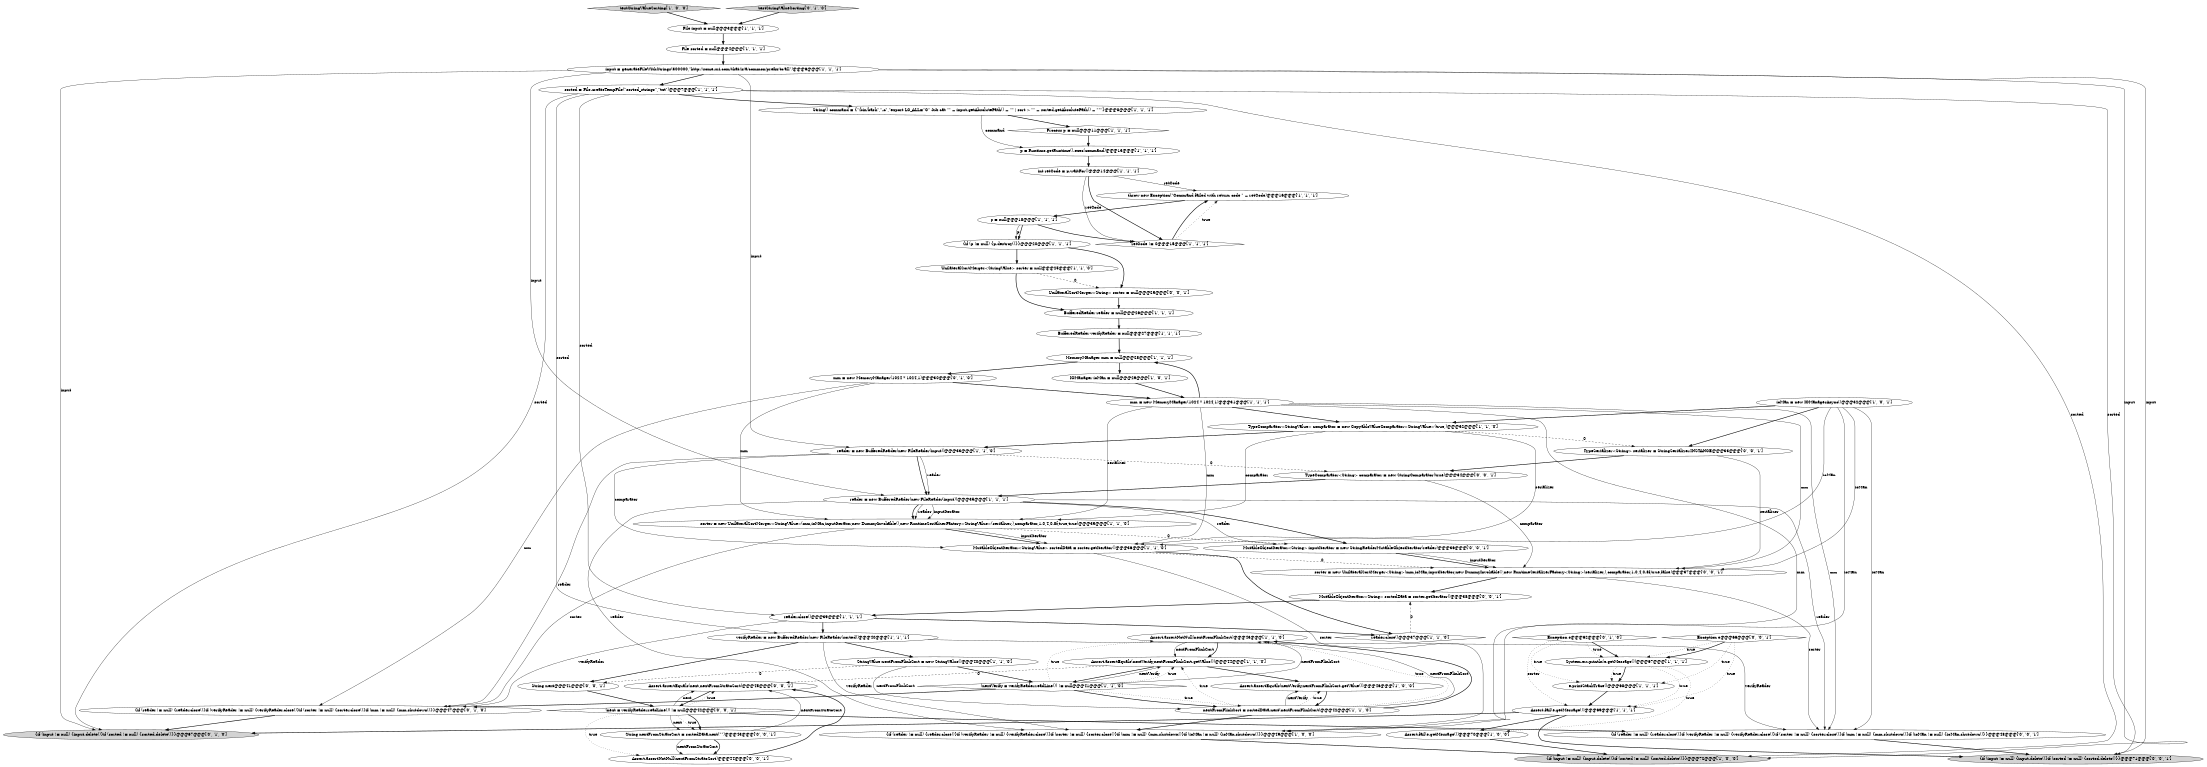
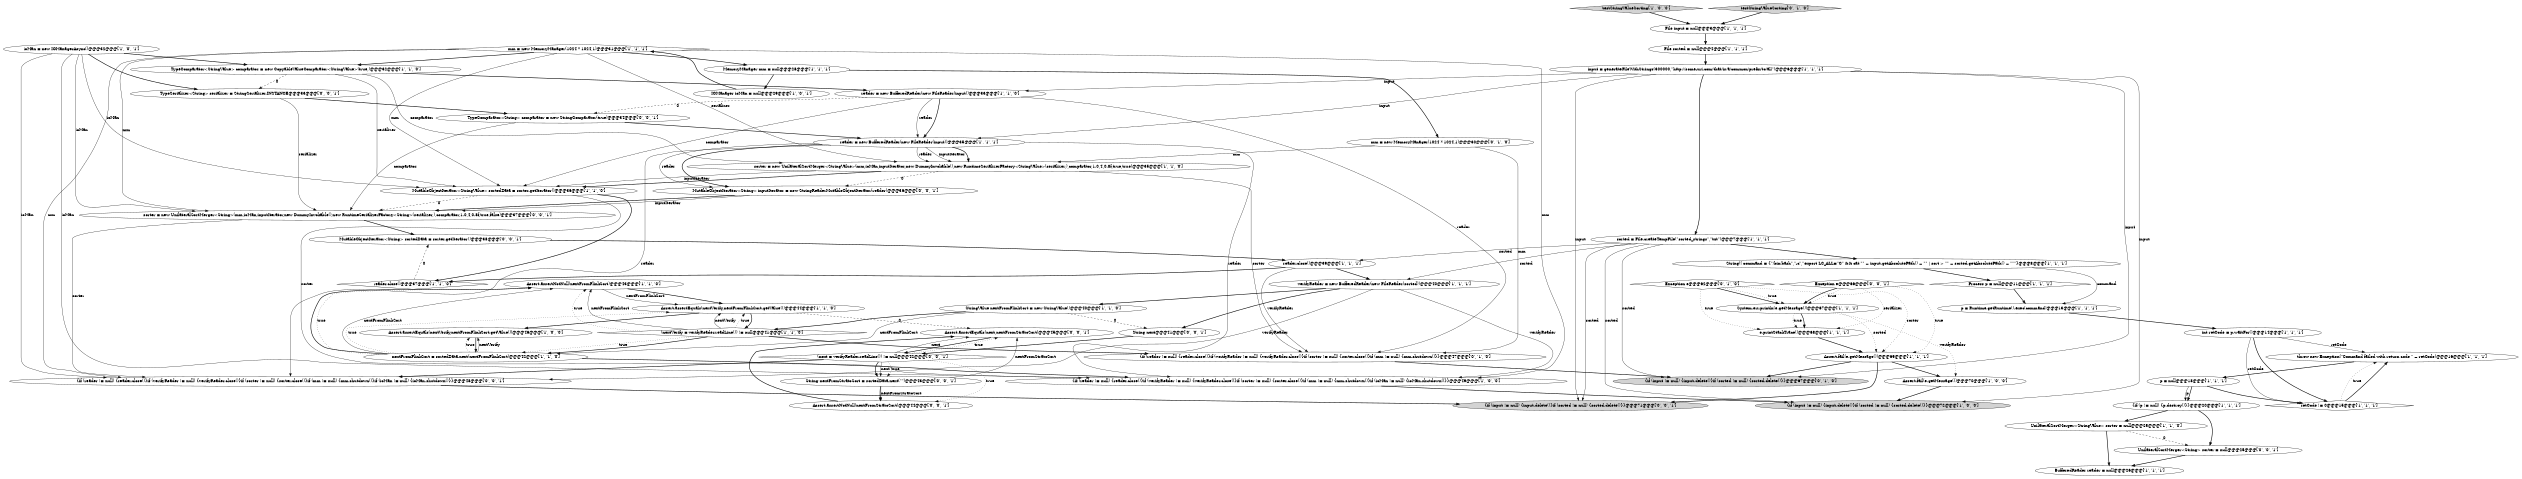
node "BufferedReader verifyReader = null@@@27@@@['1', '1', '1']": removed
edge "mm = new MemoryManager(1024 * 1024,1)@@@30@@@['0', '1', '0']" -> "mm = new MemoryManager(1024 * 1024,1)@@@31@@@['1', '1', '1']": removed
node "mm = new MemoryManager(1024 * 1024,1)@@@31@@@['1', '1', '1']": shape ellipse -> diamond
edge "Exception e@@@66@@@['0', '0', '1']" -> "e.printStackTrace()@@@68@@@['1', '1', '1']": label "true" -> "serializer"
edge "System.err.println(e.getMessage())@@@67@@@['1', '1', '1']" -> "Assert.fail(e.getMessage())@@@69@@@['1', '1', '1']": label "true" -> "sorted"
edge "System.err.println(e.getMessage())@@@67@@@['1', '1', '1']" -> "Assert.fail(e.getMessage())@@@70@@@['1', '0', '0']": label "true" -> "verifyReader"
